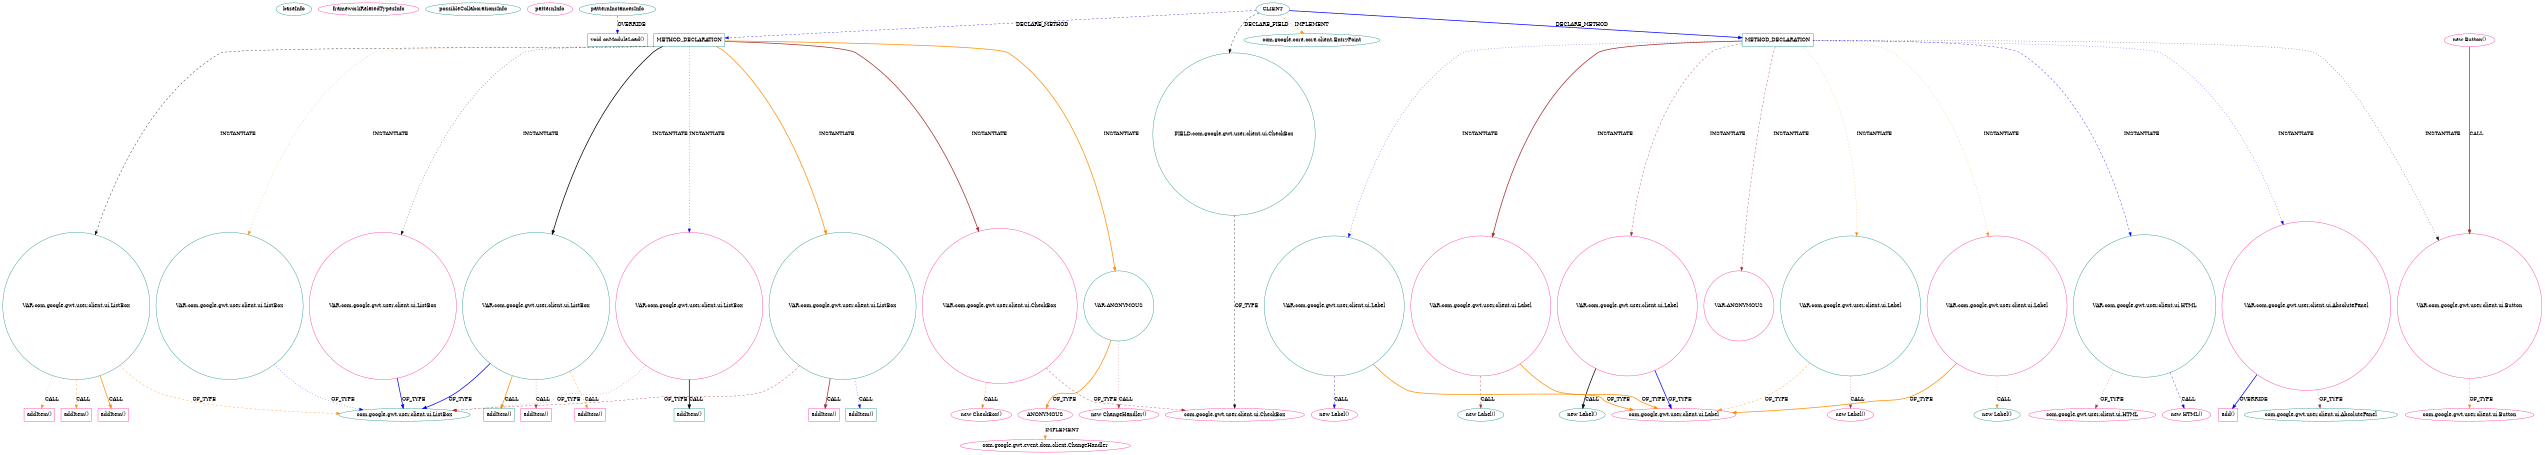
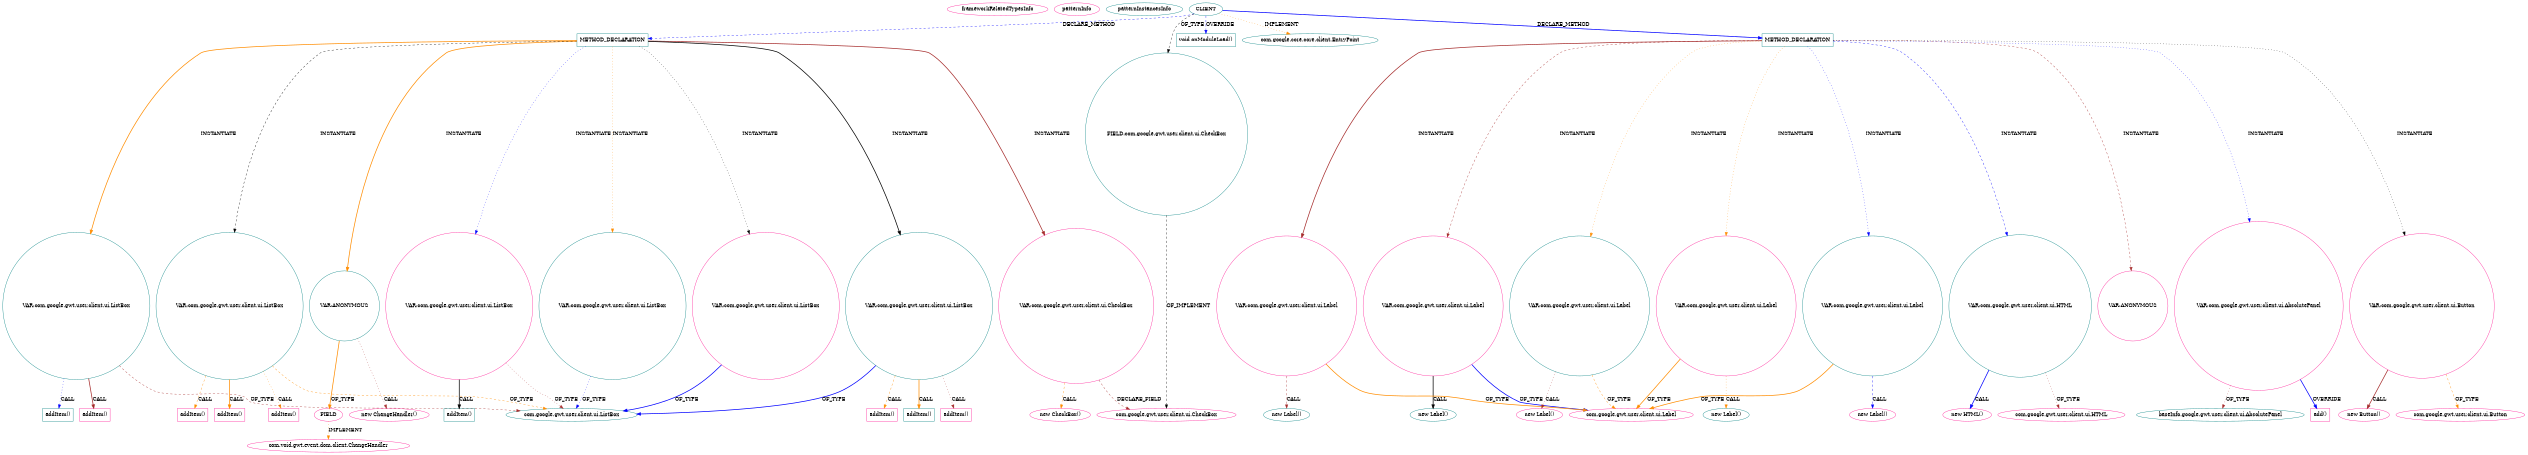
node "baseInfo": removed
node "possibleCollaborationsInfo": removed
edge "patternInstancesInfo" -> "void onModuleLoad()": now "CLIENT" -> "void onModuleLoad()"
edge "CLIENT" -> "com.google.core.core.client.EntryPoint": style dashed -> dotted
edge "CLIENT" -> "FIELD:com.google.gwt.user.client.ui.CheckBox": label "DECLARE_FIELD" -> "OF_TYPE"
edge "new Button()" -> "VAR:com.google.gwt.user.client.ui.Button": reversed
edge "FIELD:com.google.gwt.user.client.ui.CheckBox" -> "com.google.gwt.user.client.ui.CheckBox": label "OF_TYPE" -> "OF_IMPLEMENT"
edge "VAR:com.google.gwt.user.client.ui.HTML" -> "new HTML()": style dashed -> bold
edge "VAR:com.google.gwt.user.client.ui.CheckBox" -> "com.google.gwt.user.client.ui.CheckBox": label "OF_TYPE" -> "DECLARE_FIELD"
node "ANONYMOUS": label "ANONYMOUS" -> "FIELD"
node "com.google.gwt.user.client.ui.AbsolutePanel": label "com.google.gwt.user.client.ui.AbsolutePanel" -> "baseInfo.google.gwt.user.client.ui.AbsolutePanel"
node "com.google.gwt.event.dom.client.ChangeHandler": label "com.google.gwt.event.dom.client.ChangeHandler" -> "com.void.gwt.event.dom.client.ChangeHandler"
